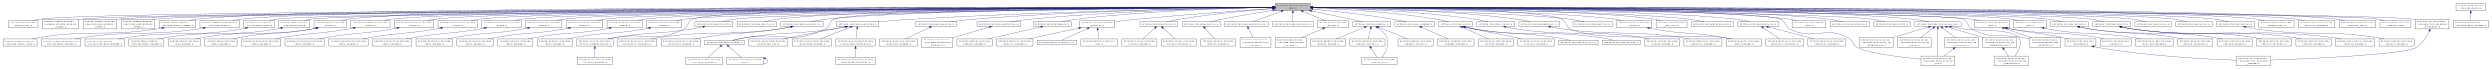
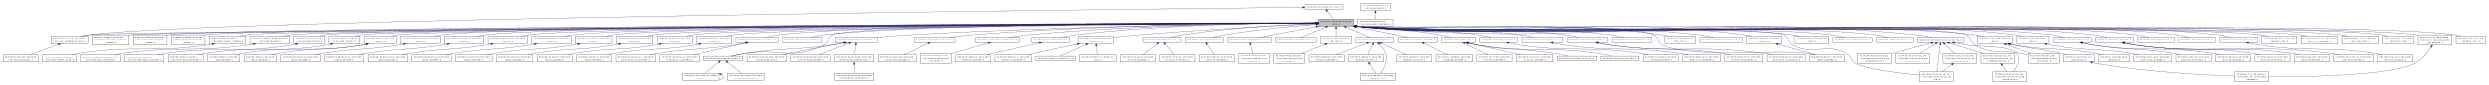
edge "drivers/include/cc110x.h" -> "drivers/include/periph /spi.h": reversed
